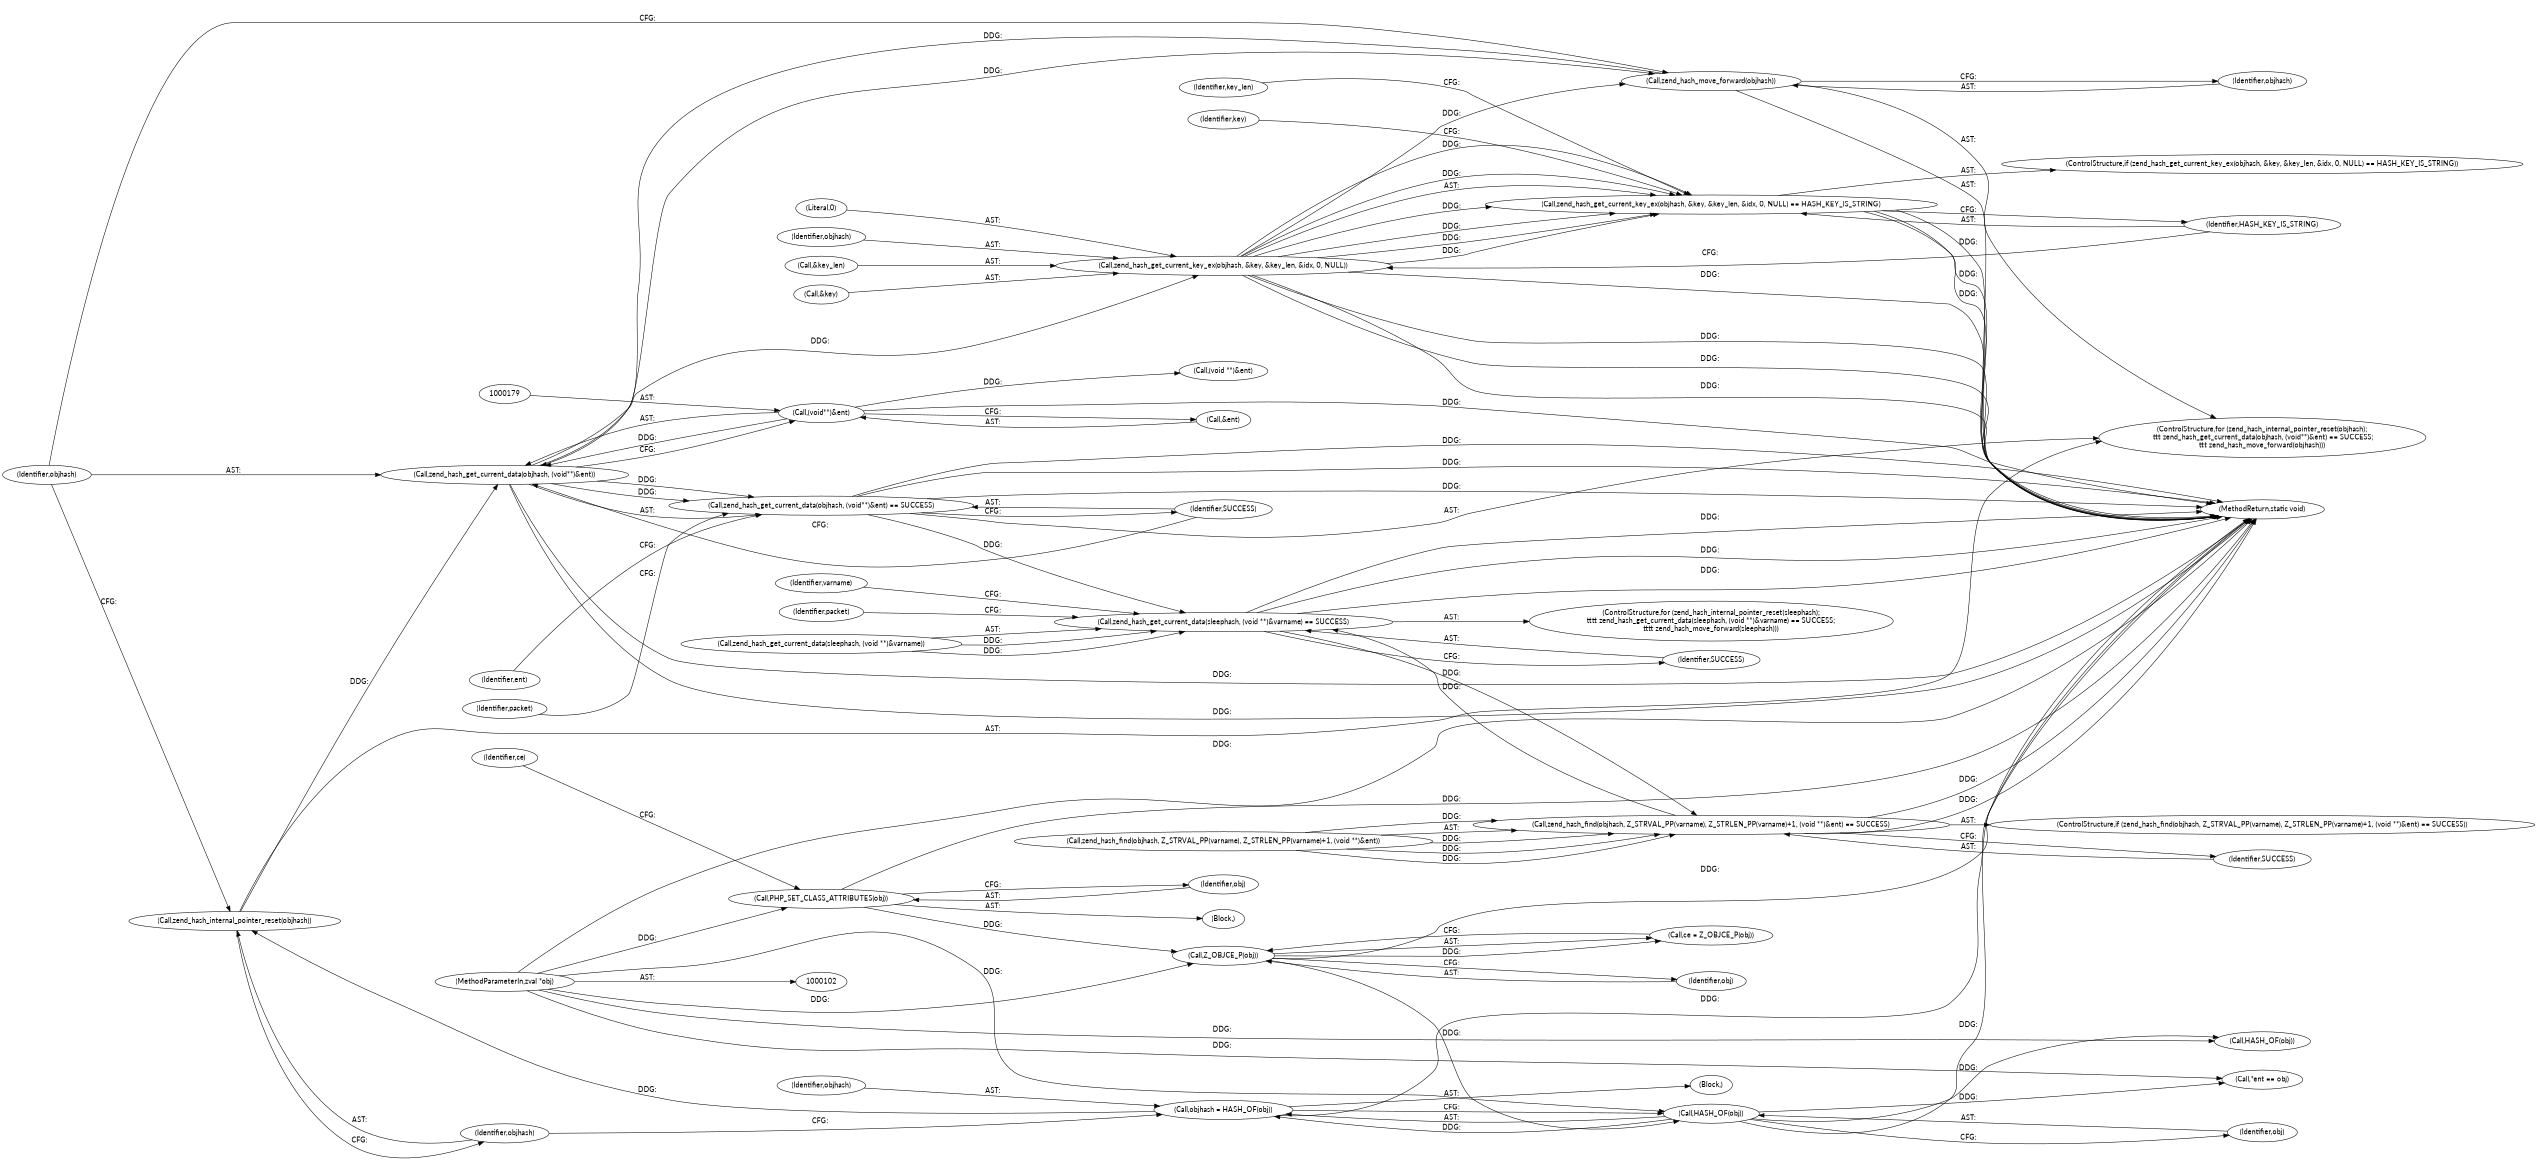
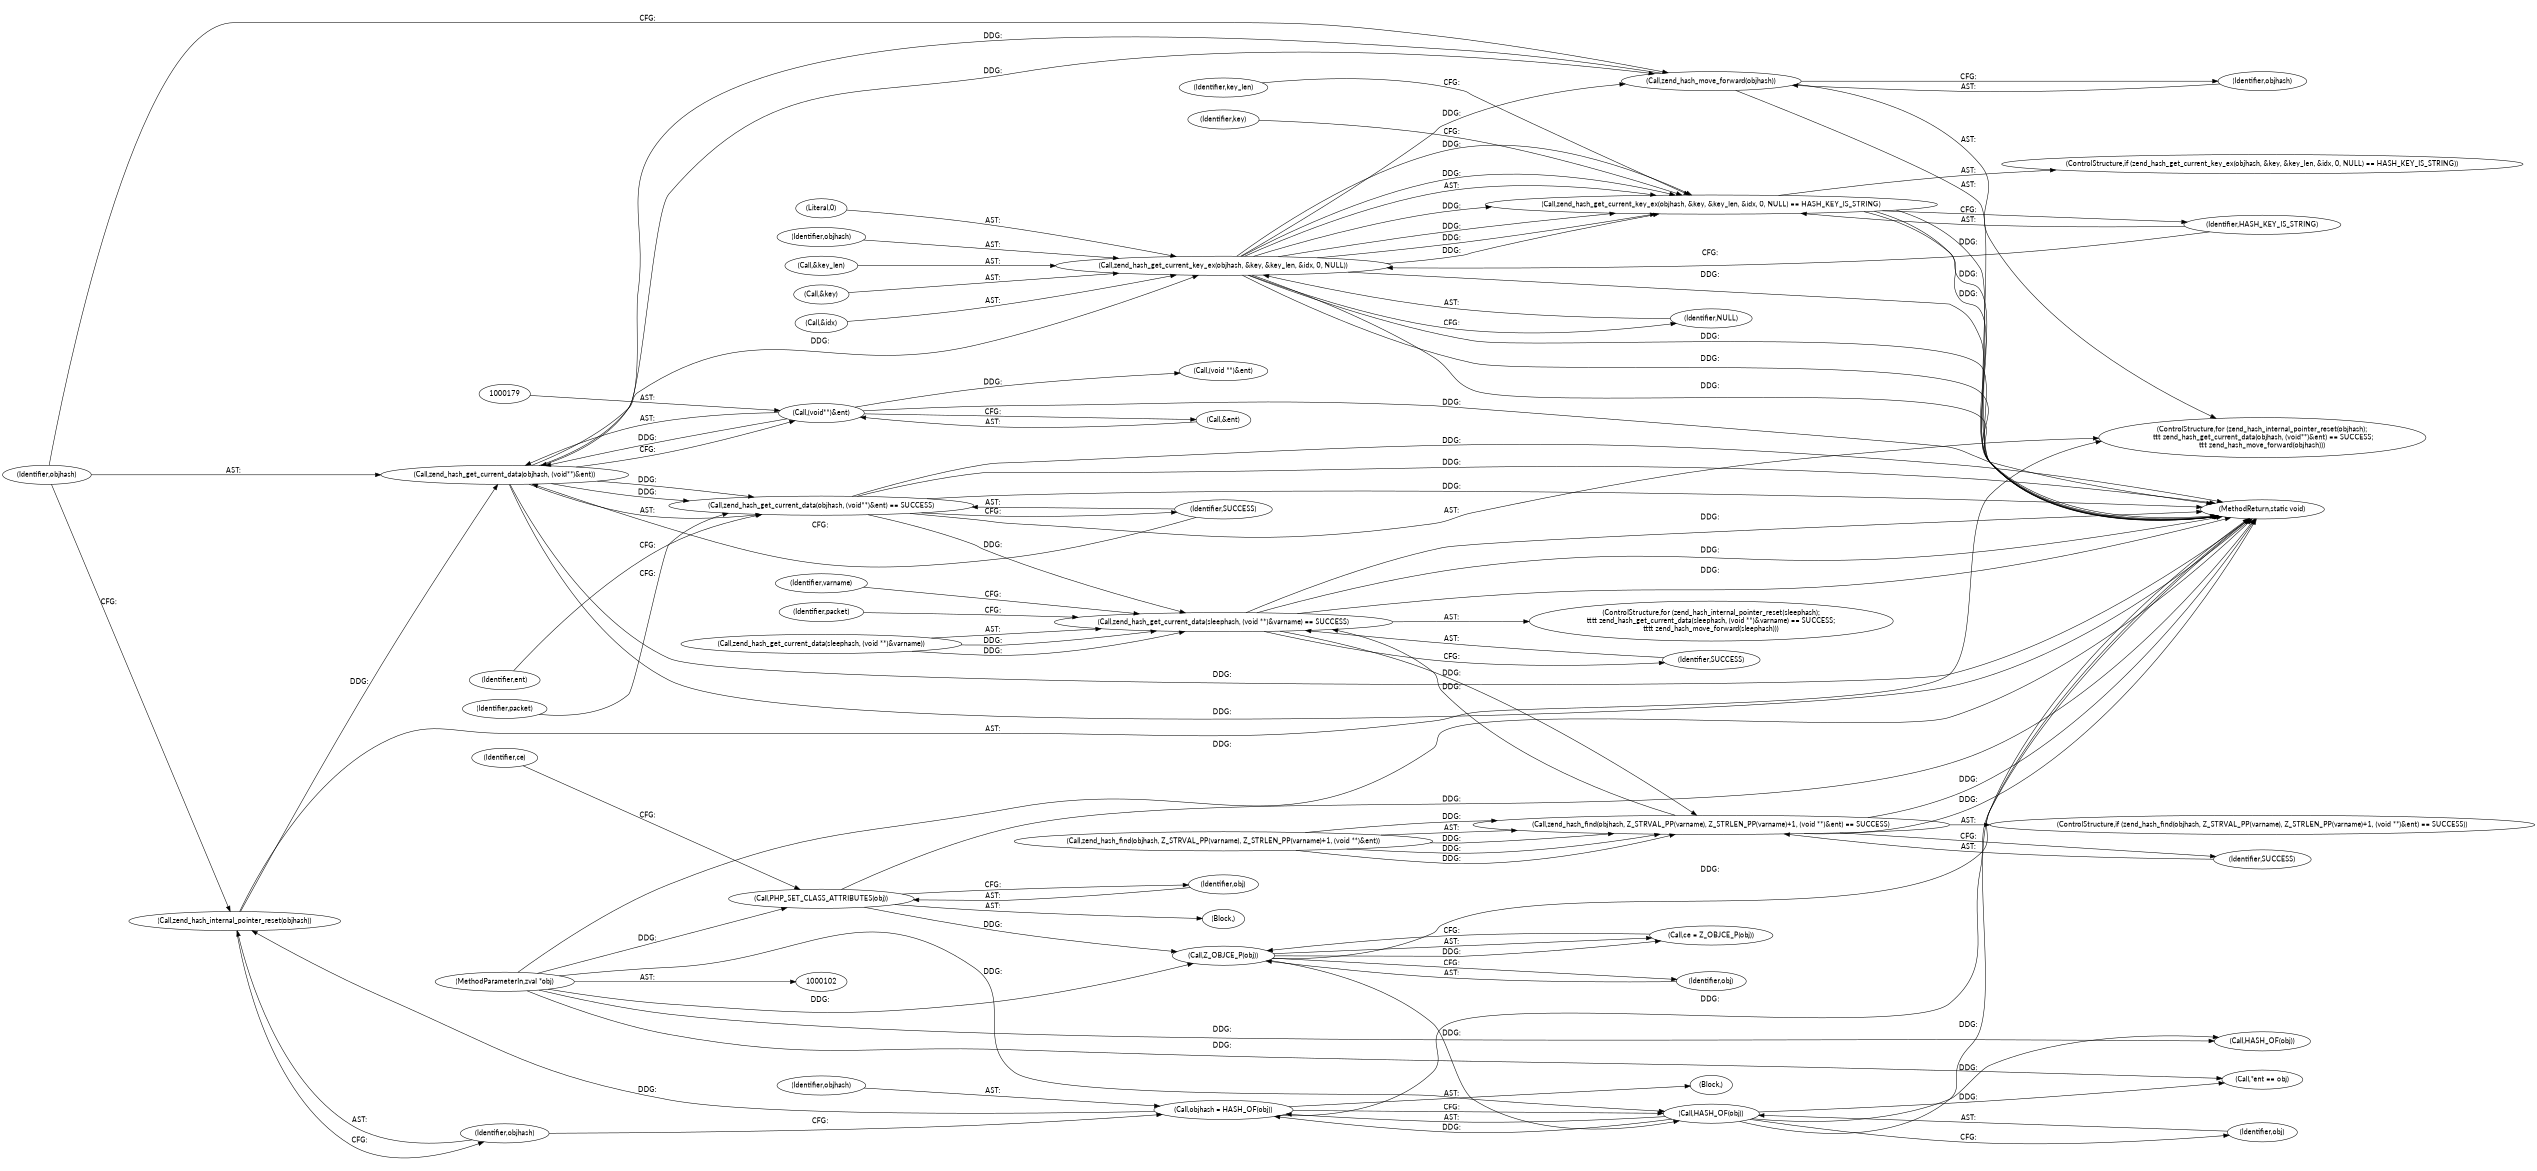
node "(Identifier,NULL)": added
node "(Call,&idx)": added
